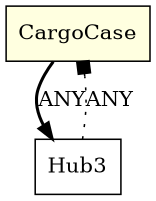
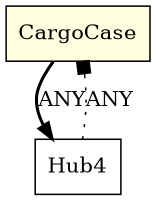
node "Hub3": label "Hub3" -> "Hub4"
